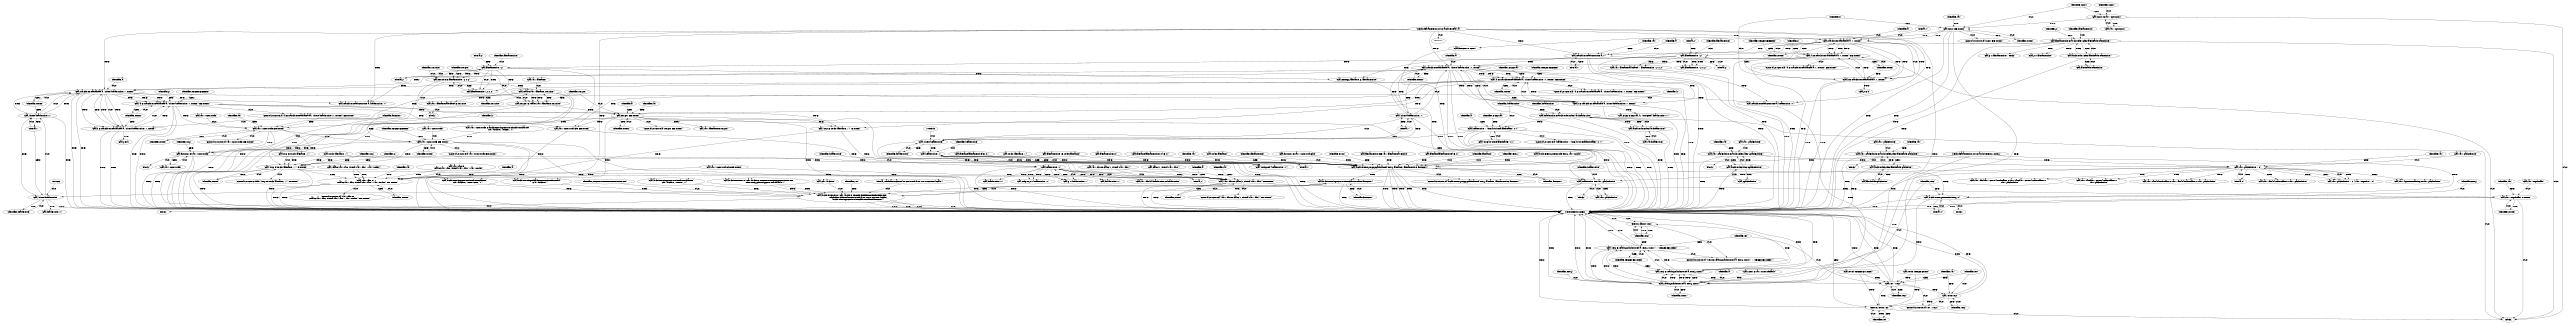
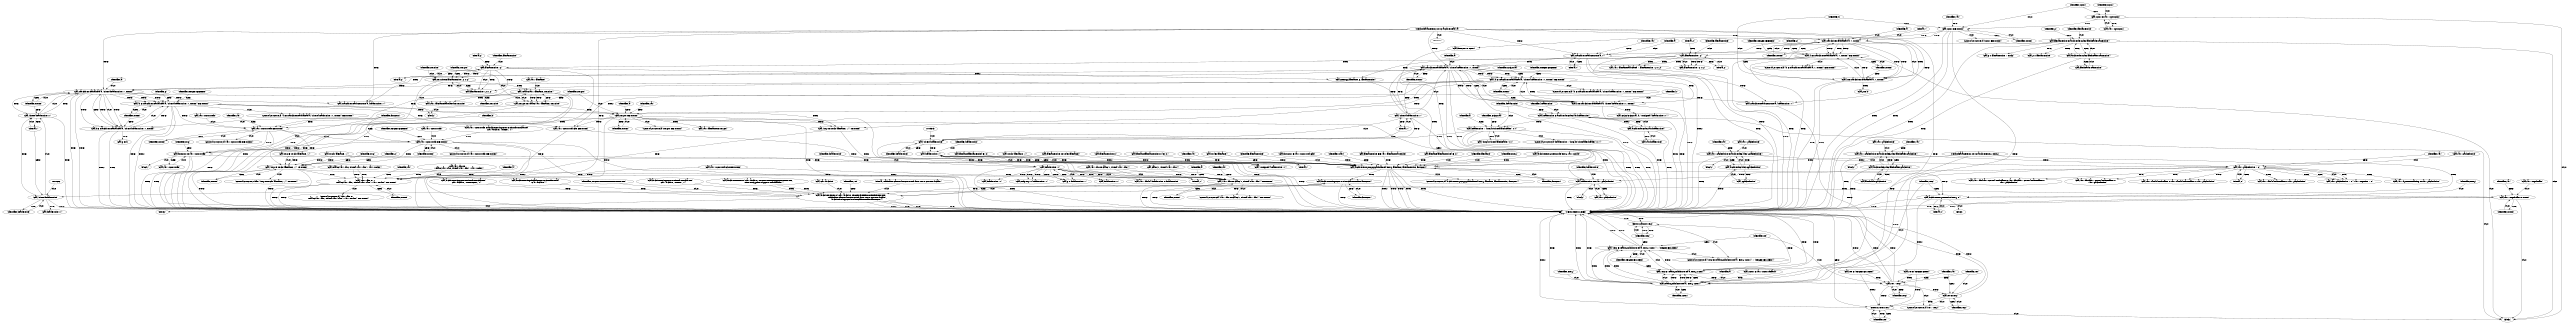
node "(Identifier,errno)": label "(Identifier,errno)" -> "(Identifier,start)"
